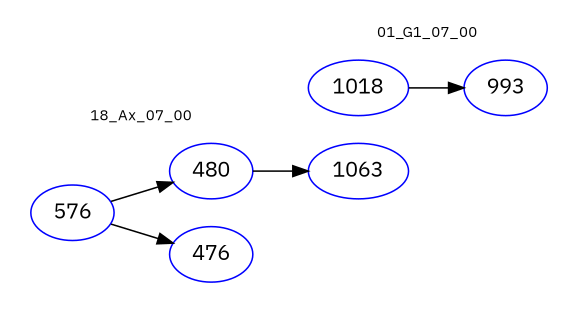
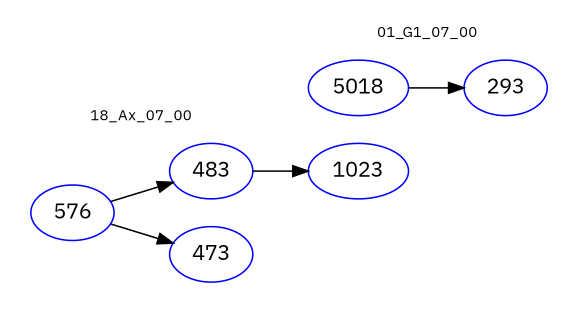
node "1018": label "1018" -> "5018"
node "993": label "993" -> "293"
node "480": label "480" -> "483"
node "1063": label "1063" -> "1023"
node "476": label "476" -> "473"
